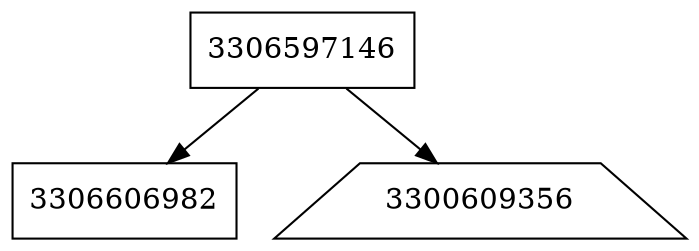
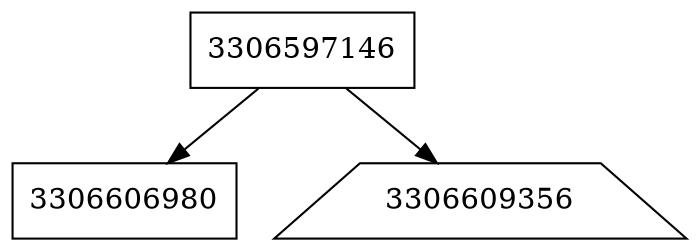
node "3306606982": label "3306606982" -> "3306606980"
node "3300609356": label "3300609356" -> "3306609356"
